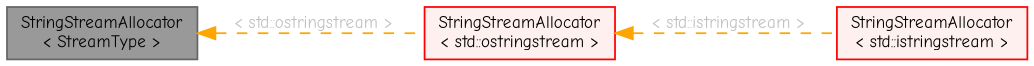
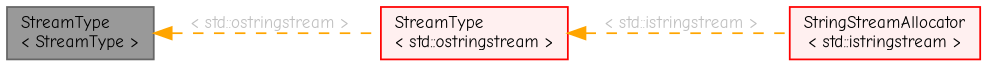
node "StringStreamAllocator < StreamType >": label "StringStreamAllocator < StreamType >" -> "StreamType < StreamType >"
node "StringStreamAllocator < std::ostringstream >": label "StringStreamAllocator < std::ostringstream >" -> "StreamType < std::ostringstream >"
